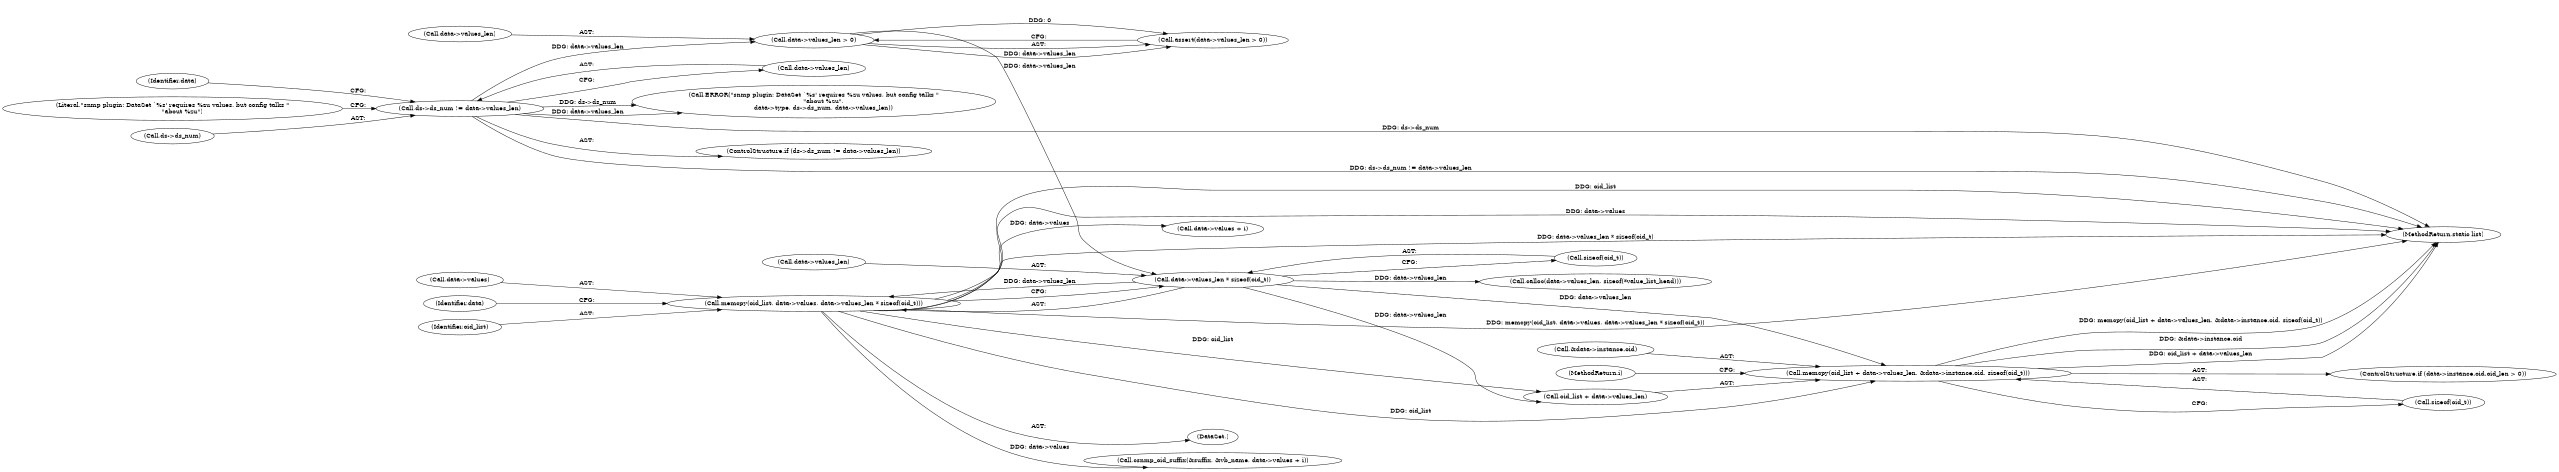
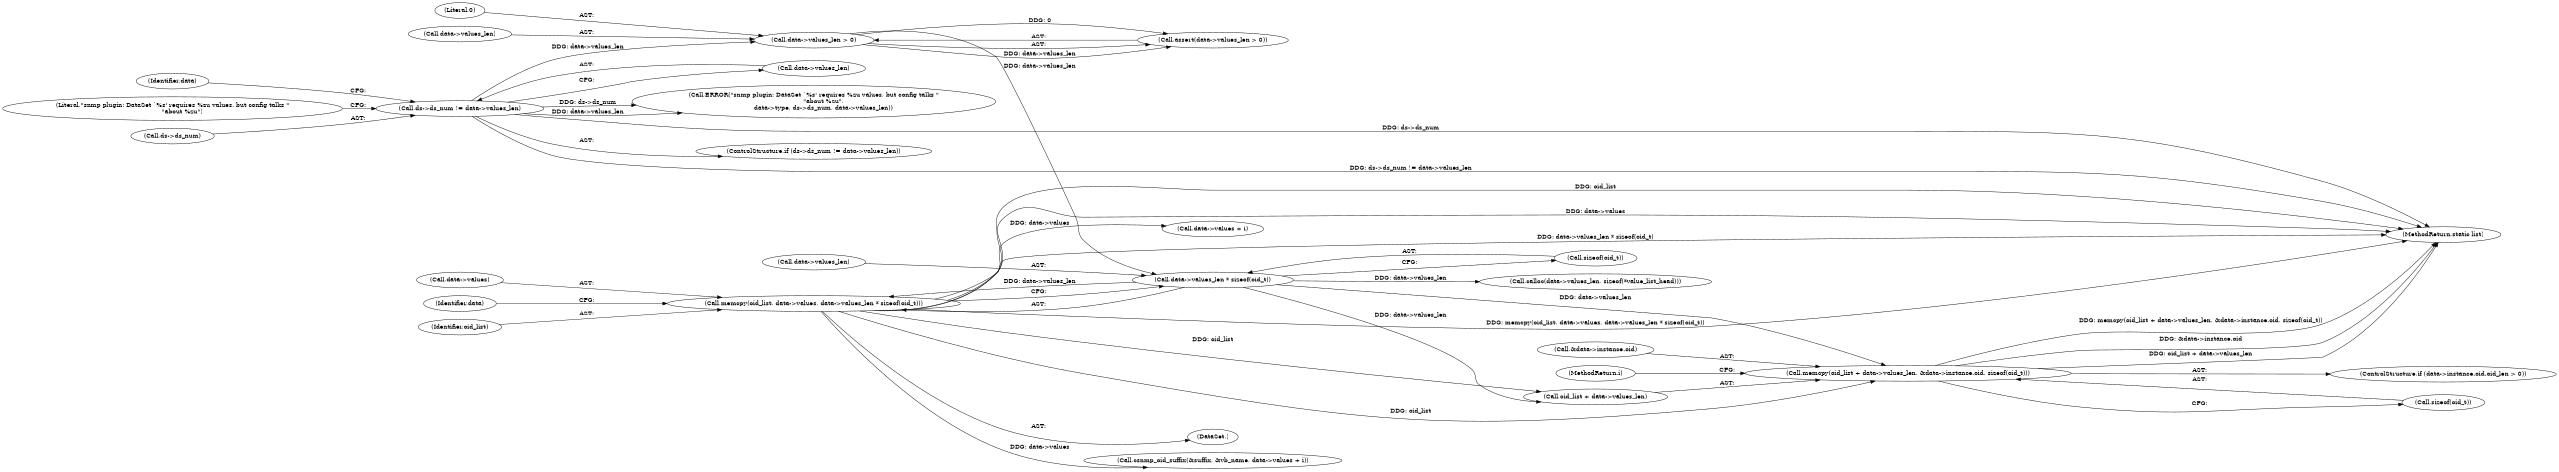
node "(Literal,0)": added
edge "(Call,assert(data->values_len > 0))" -> "(Call,data->values_len > 0)": label "CFG: " -> "AST: "
